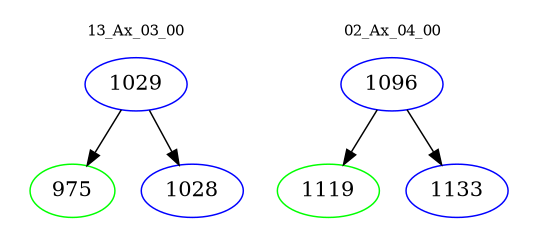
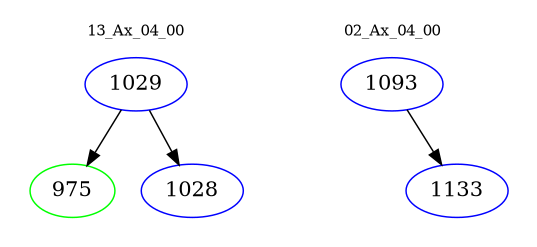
cluster "13_Ax_03_00": label "13_Ax_03_00" -> "13_Ax_04_00"
node "1096": label "1096" -> "1093"
node "1119": removed
